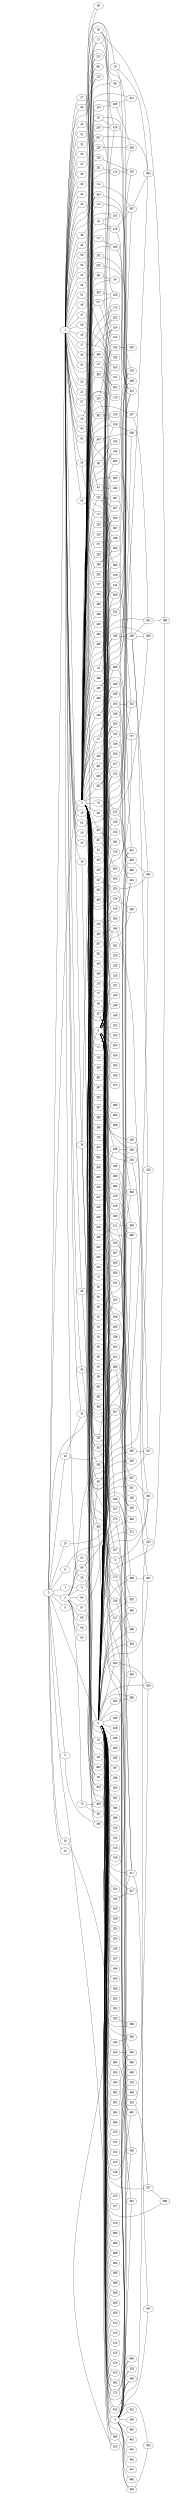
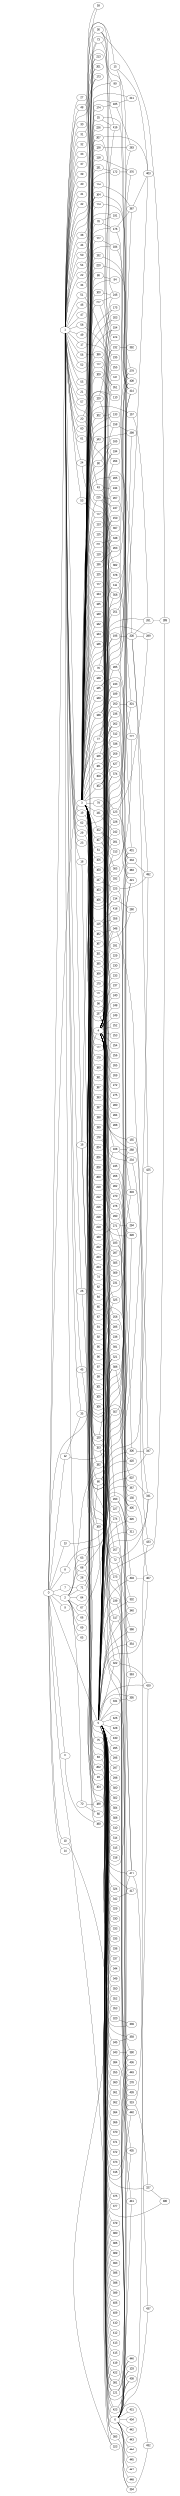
edge "34" -- "1": removed
node "275": added
